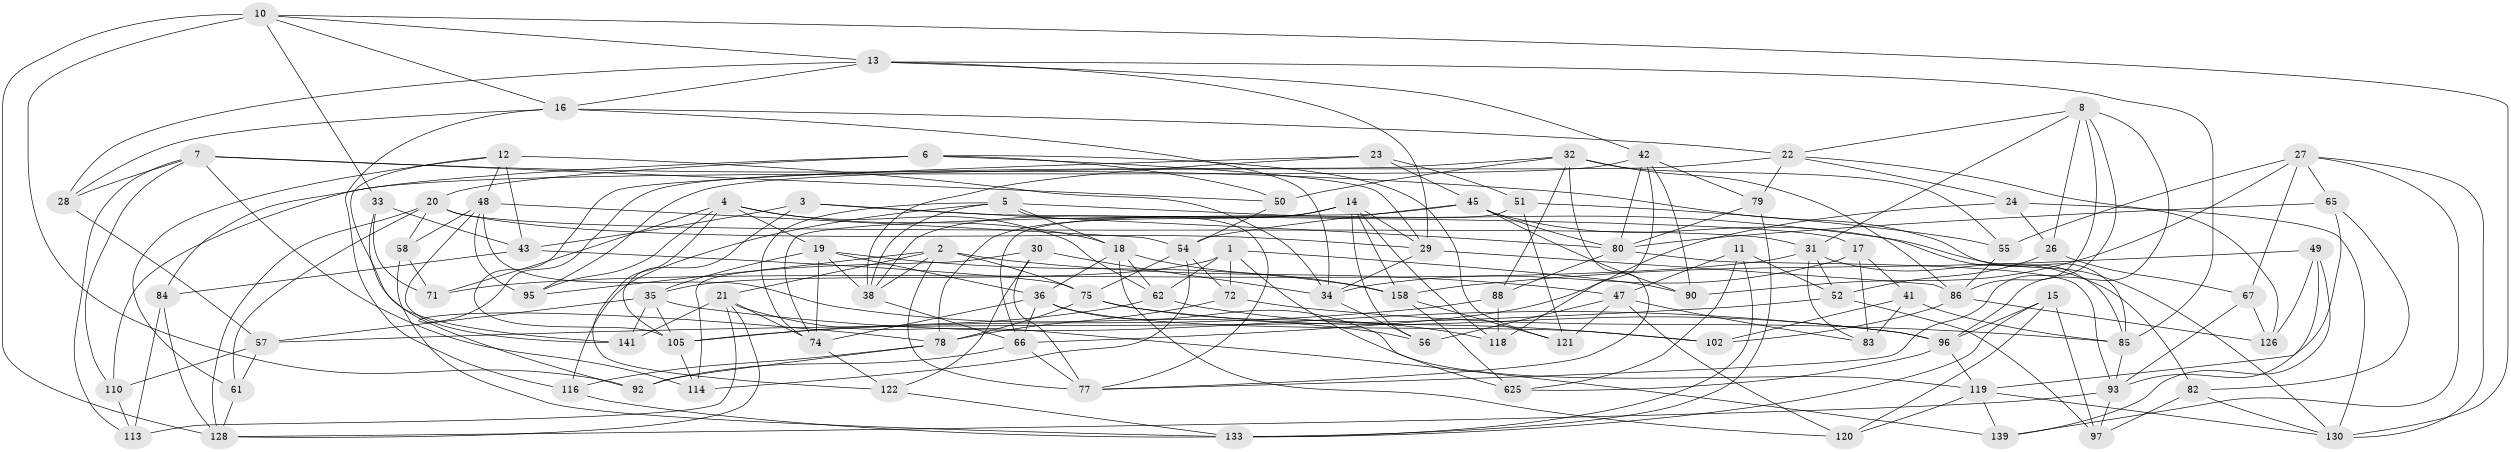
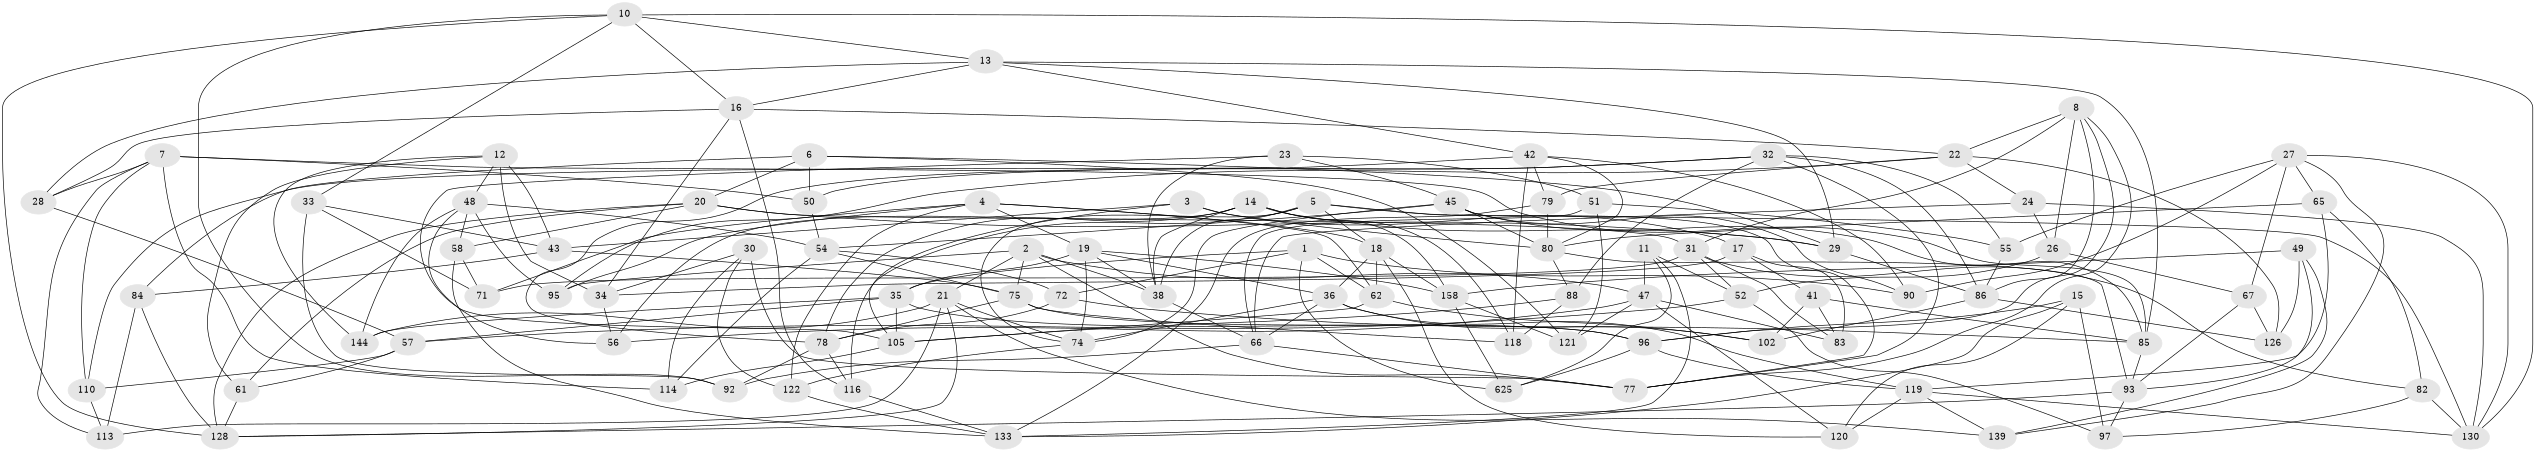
edge "29" -- "34": removed
node "141": label "141" -> "144"
